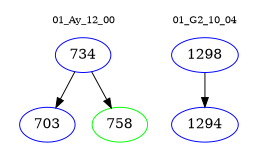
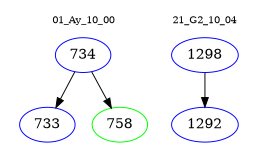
cluster "01_Ay_12_00": label "01_Ay_12_00" -> "01_Ay_10_00"
cluster "01_G2_10_04": label "01_G2_10_04" -> "21_G2_10_04"
node "703": label "703" -> "733"
node "1294": label "1294" -> "1292"
